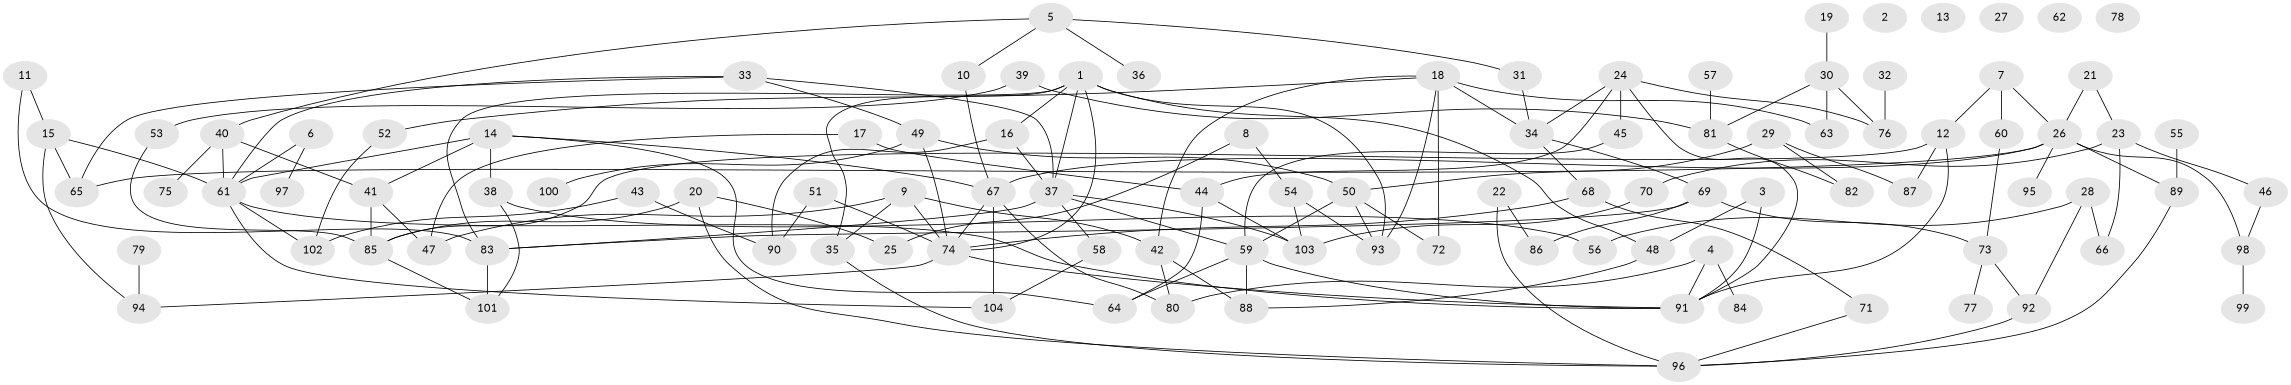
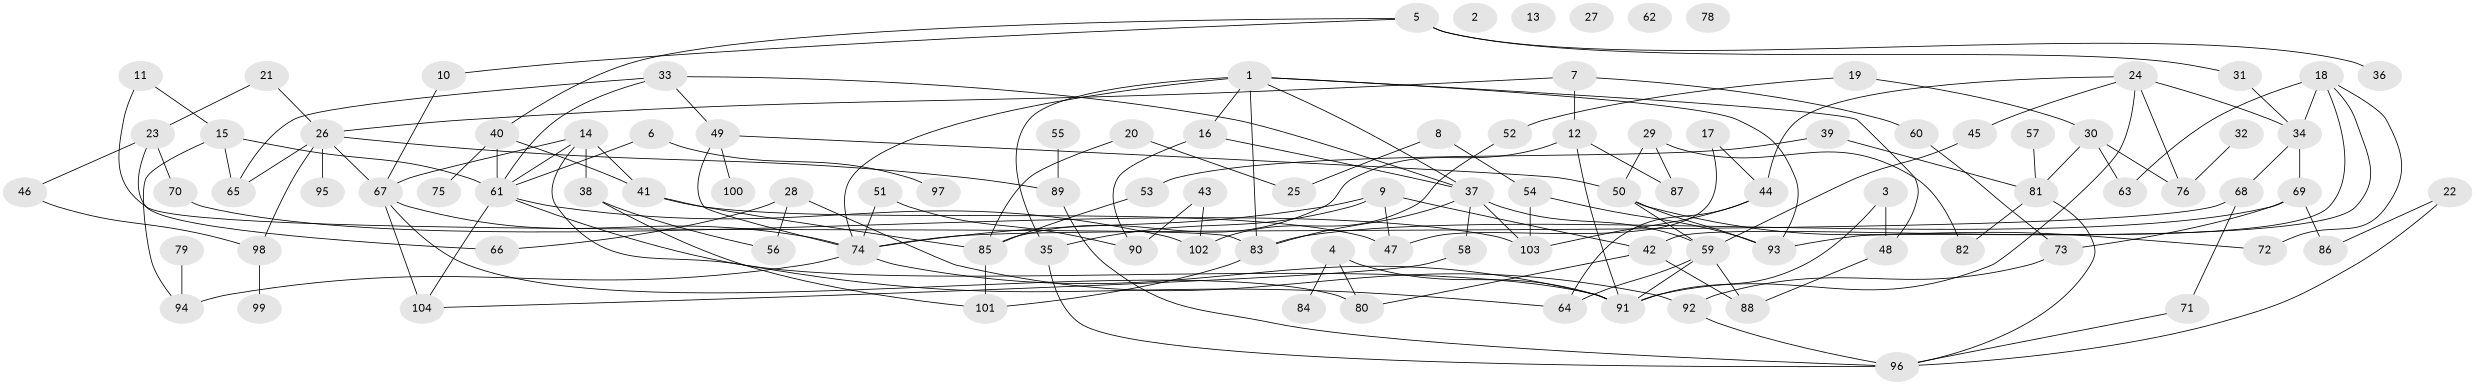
edge "18" -- "52": now "19" -- "52"
node "77": removed
edge "20" -- "96": now "81" -- "96"
